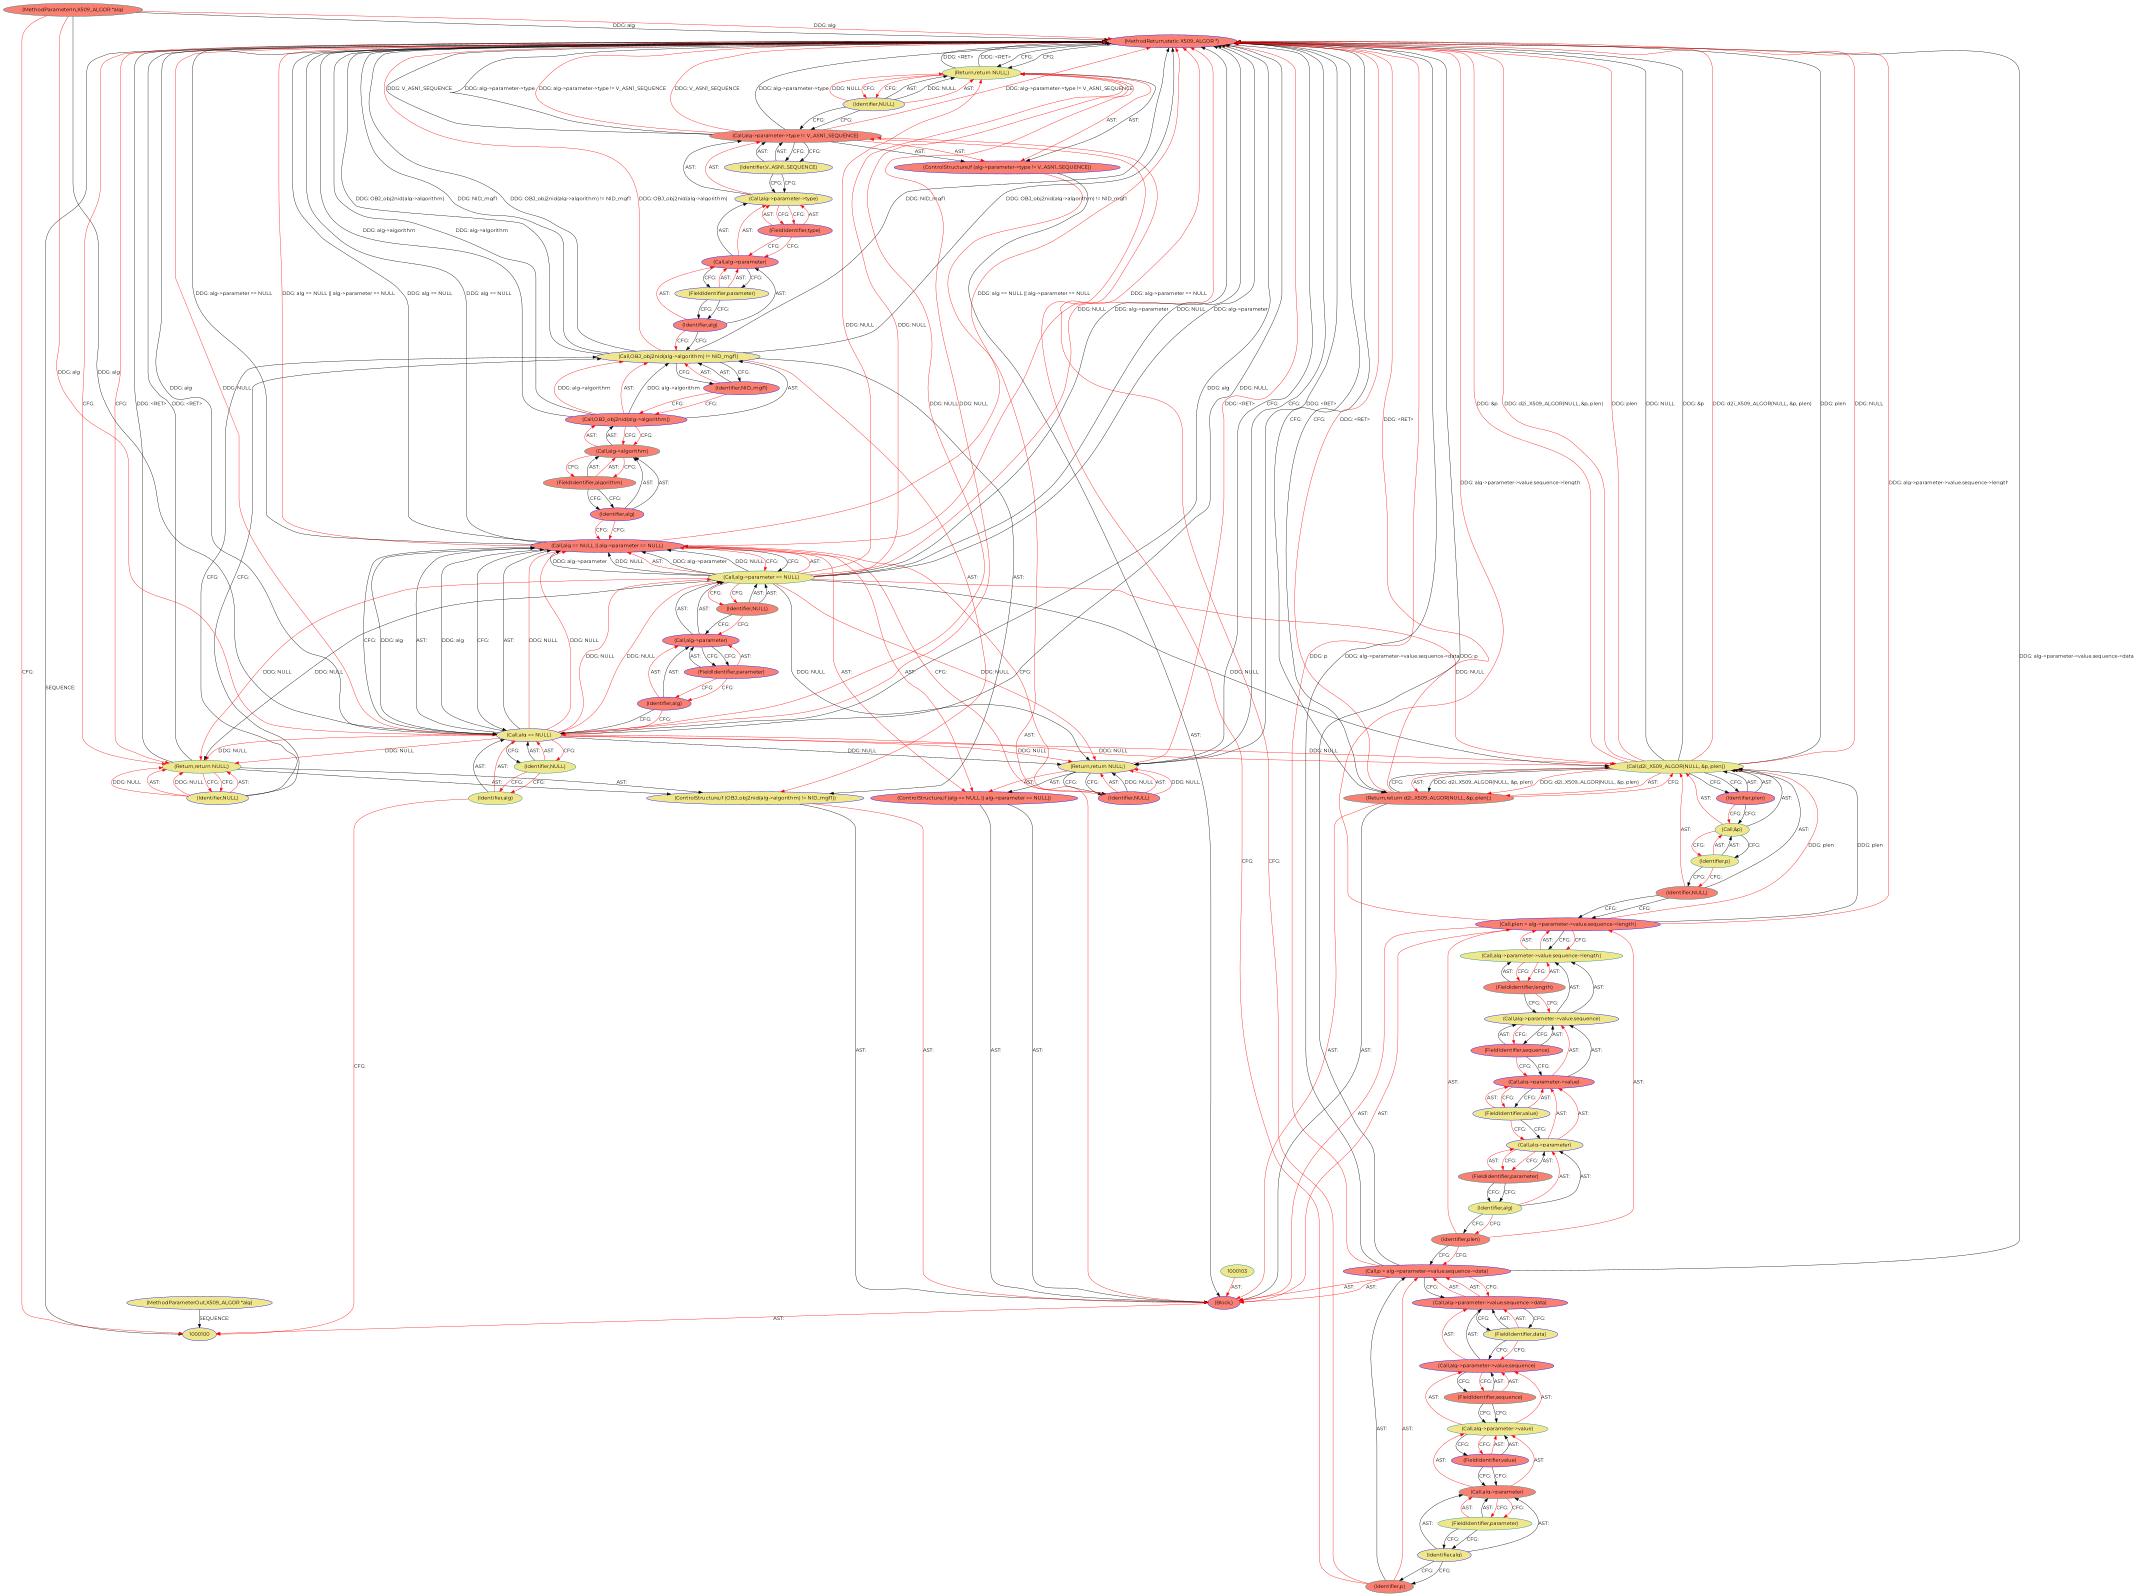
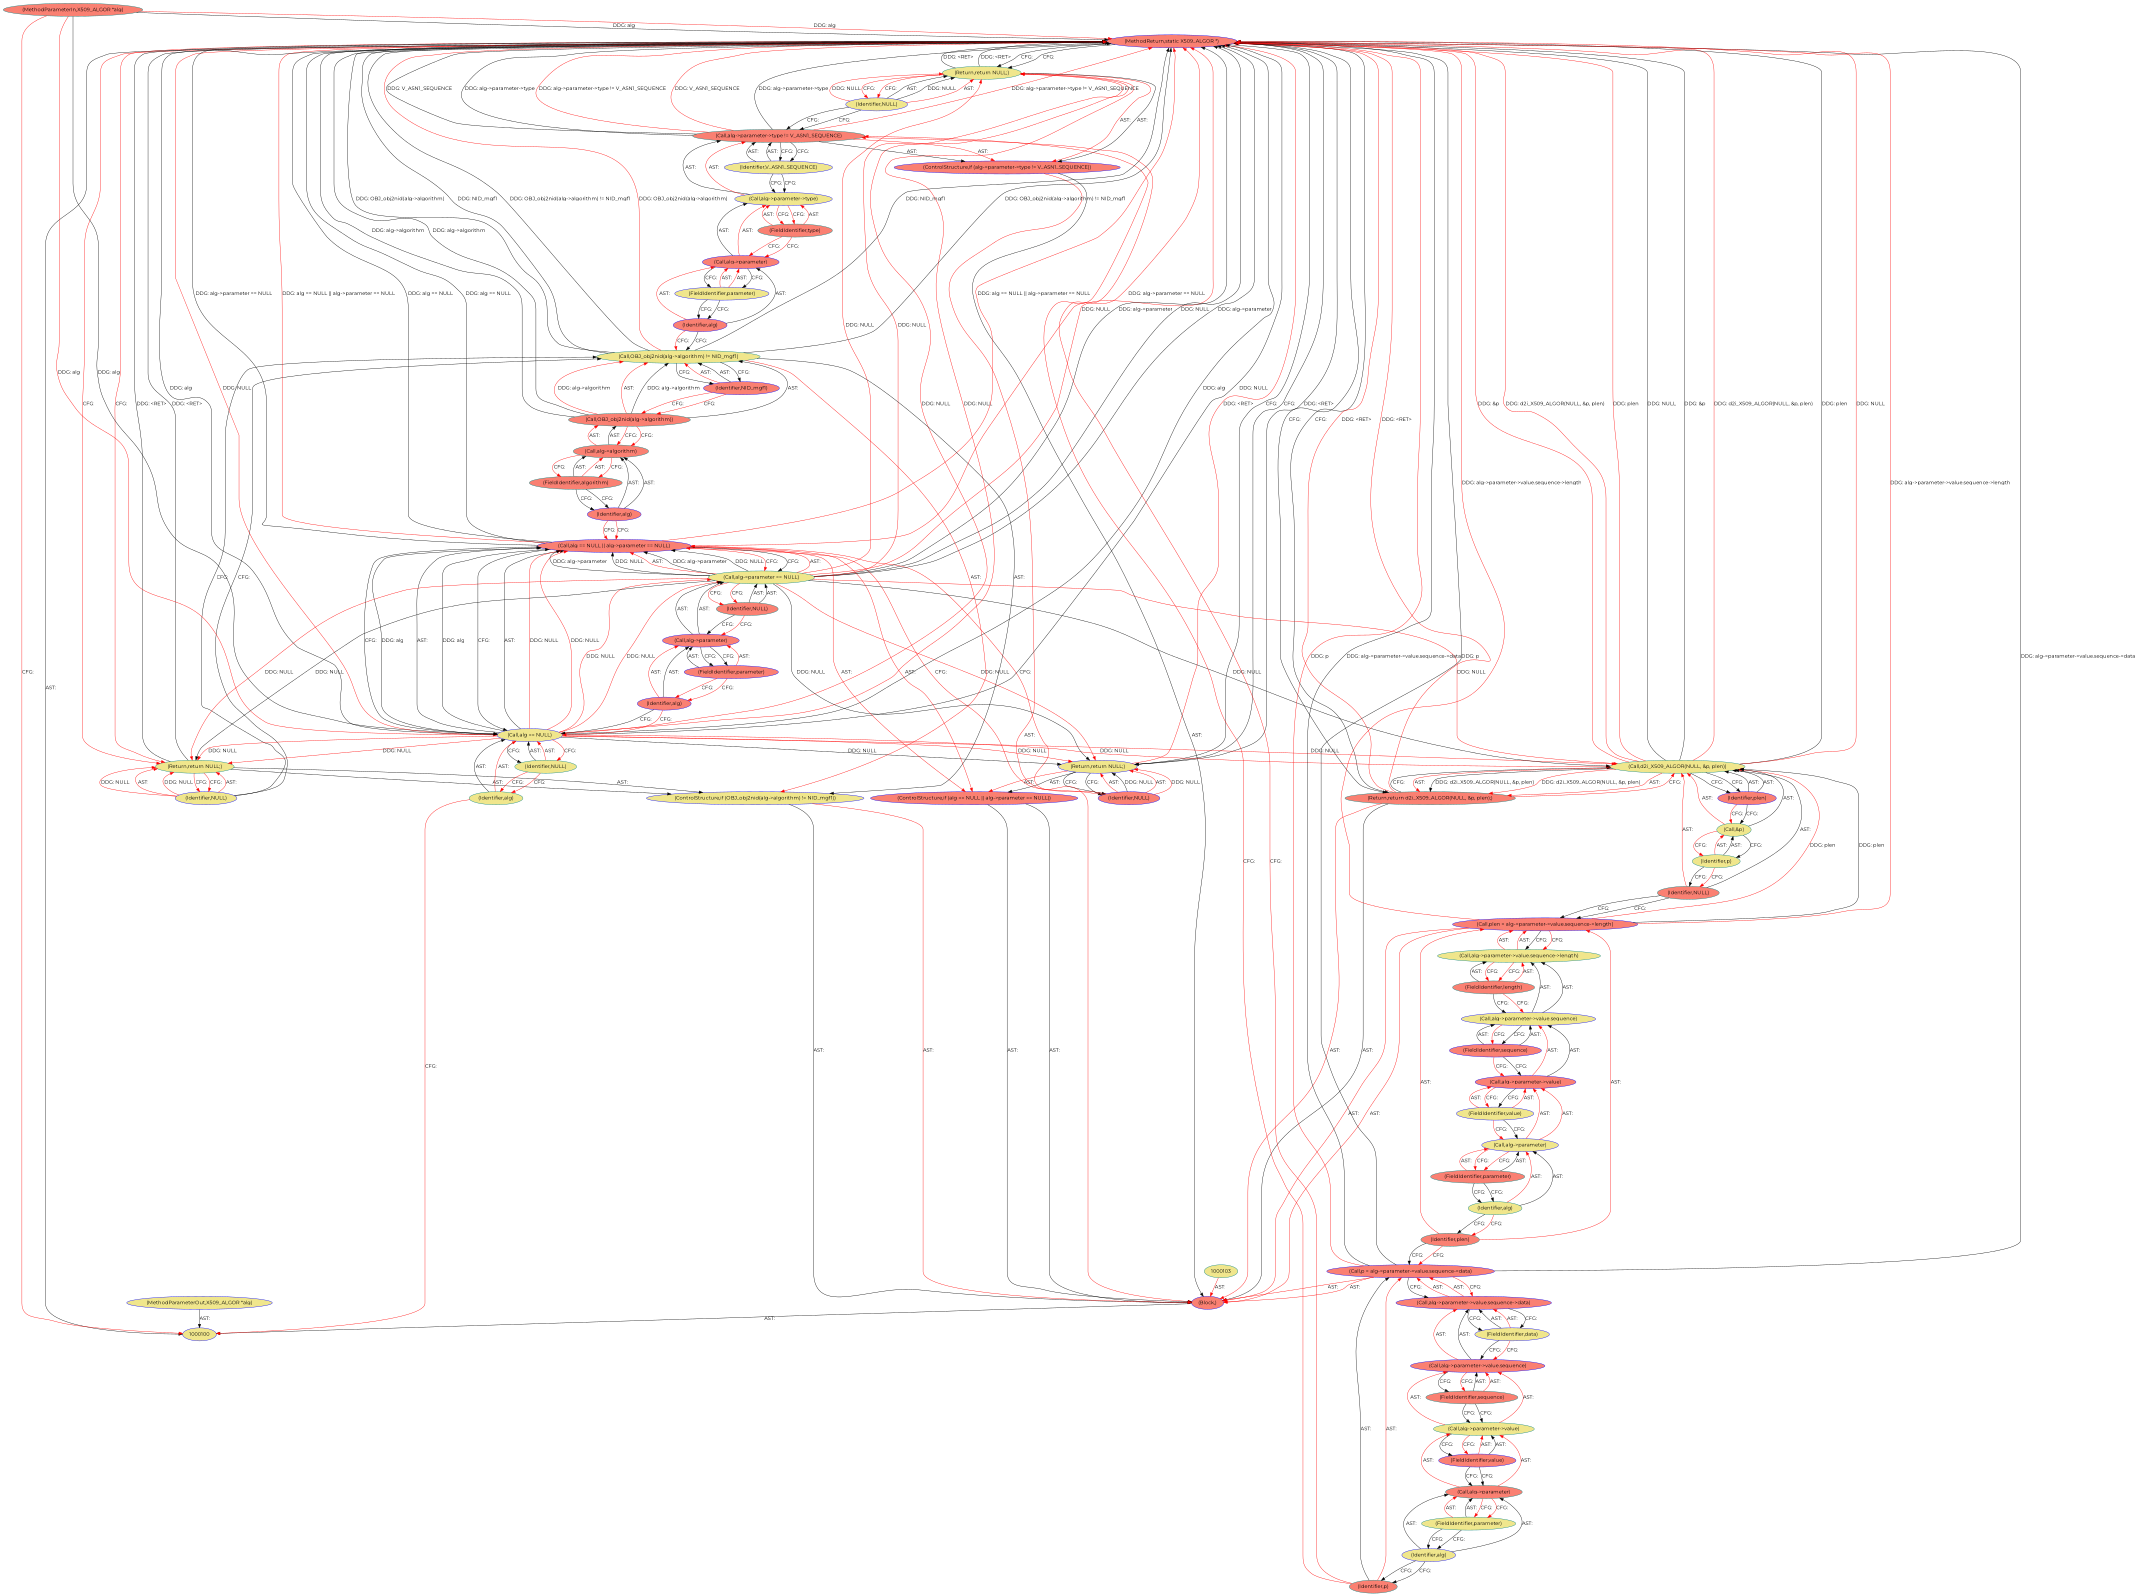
node "(FieldIdentifier,type)": color blue -> teal
node "(Call,OBJ_obj2nid(alg->algorithm) != NID_mgf1)": color blue -> teal
node "(Call,OBJ_obj2nid(alg->algorithm))": color blue -> teal
edge "(MethodReturn,static X509_ALGOR *)" -> "1000100": label "SEQUENCE: " -> "AST: "
edge "(MethodParameterOut,X509_ALGOR *alg)" -> "1000100": label "SEQUENCE: " -> "AST: "
edge "(Block,)" -> "1000100": color red -> black
